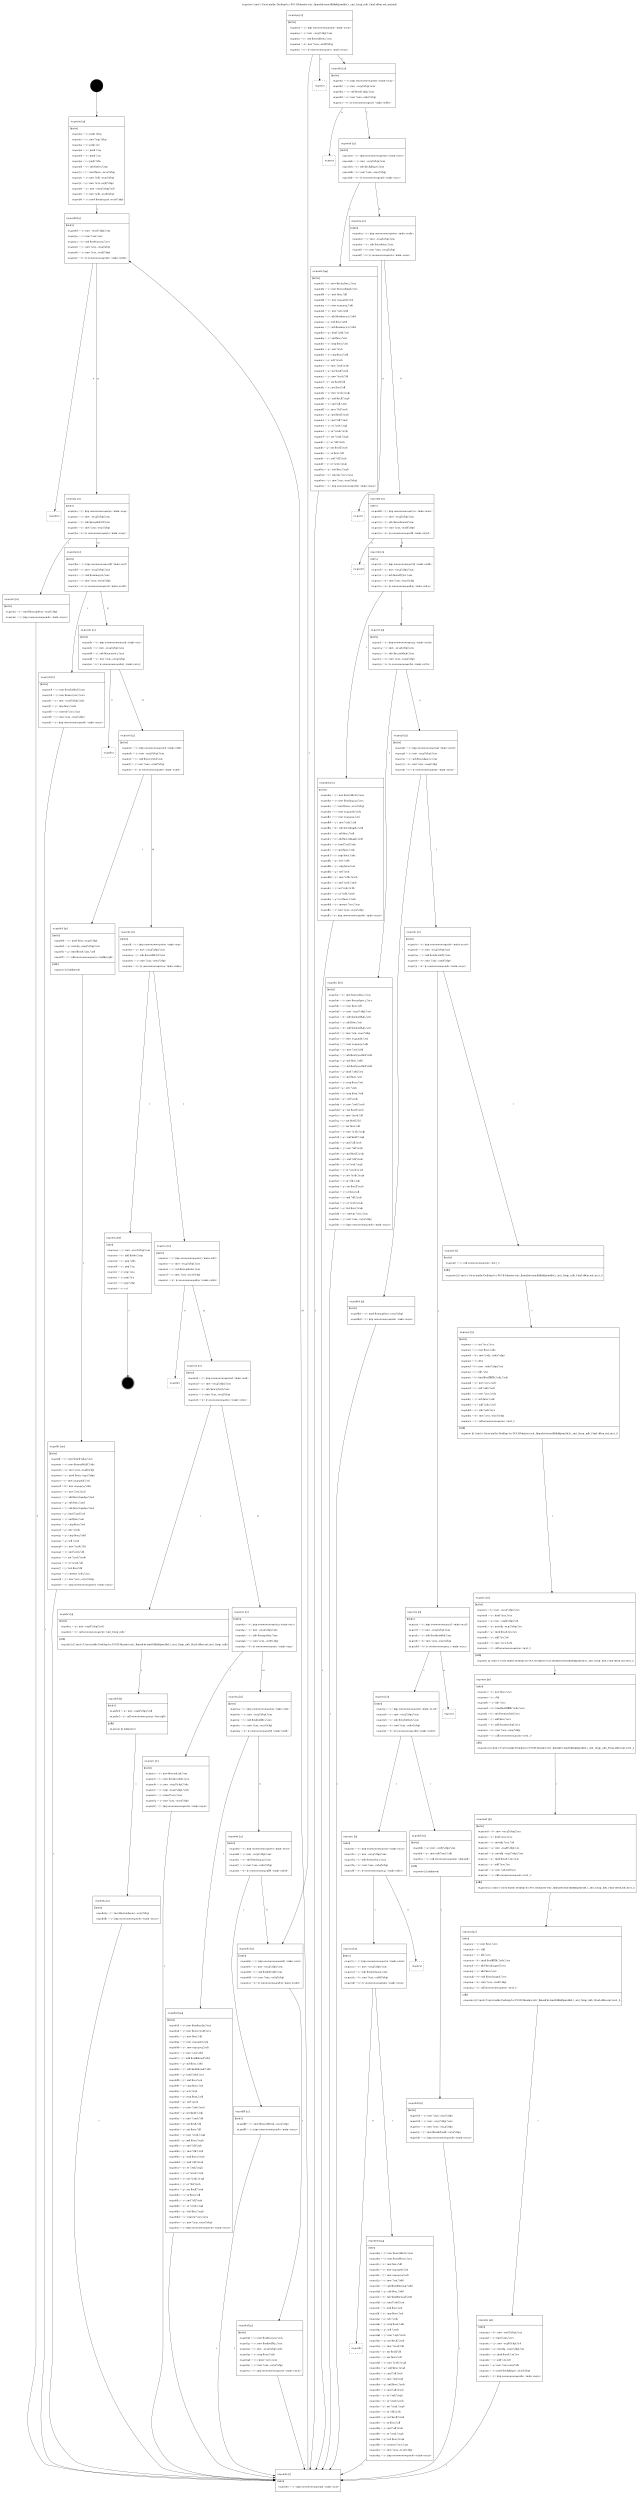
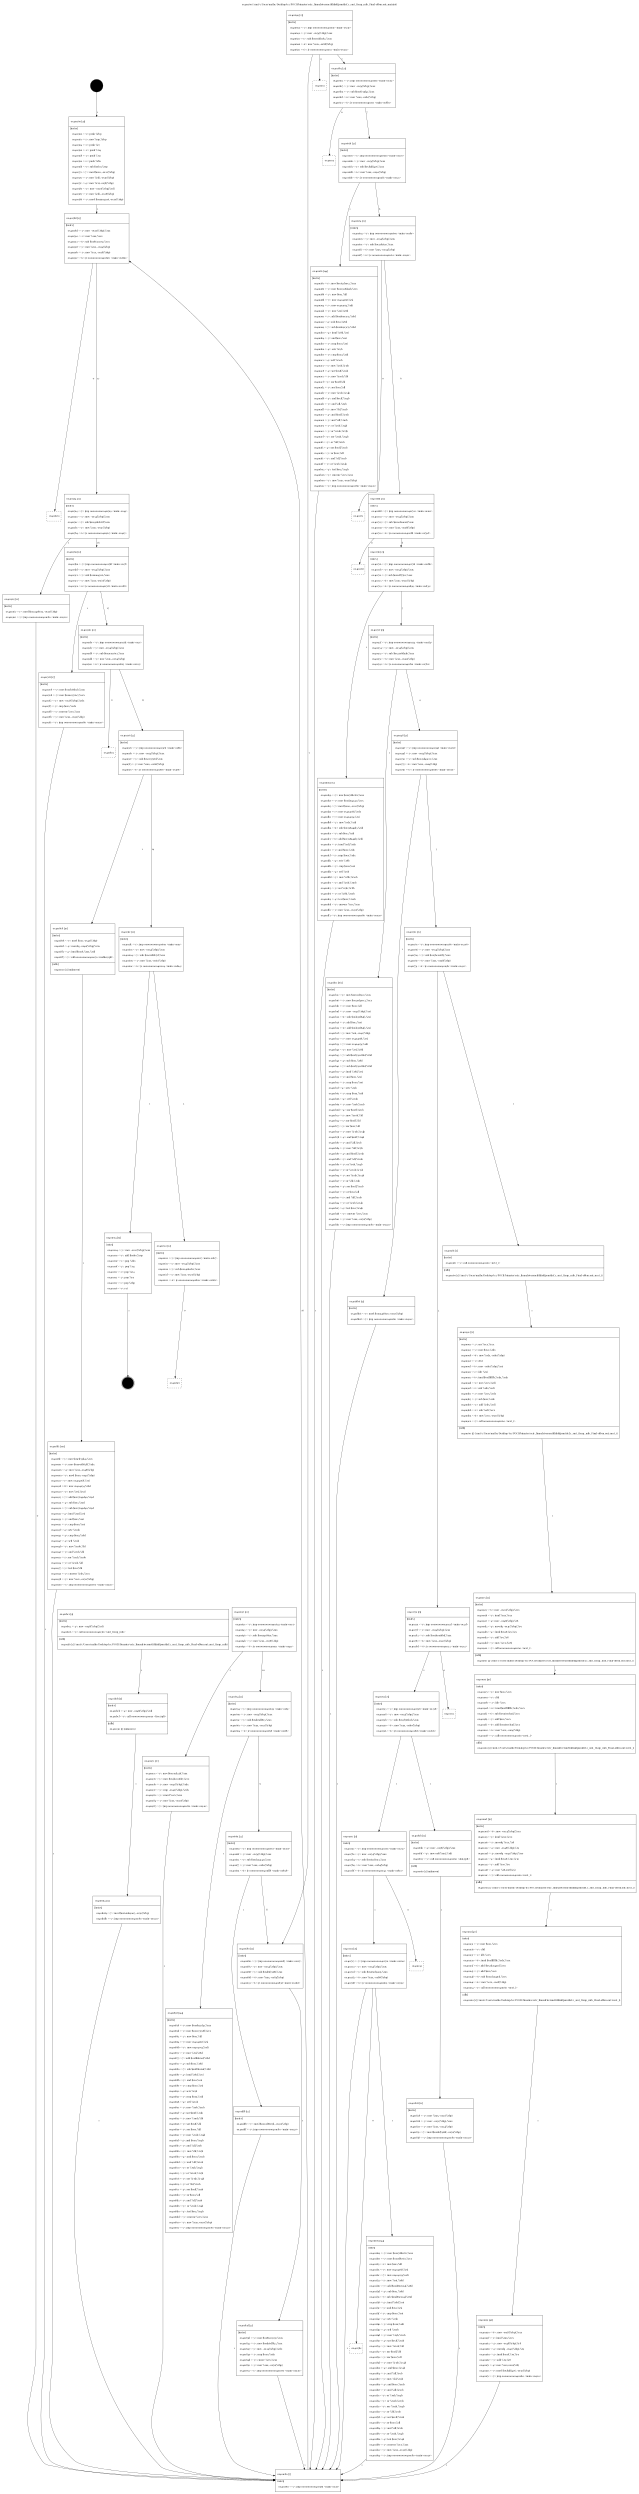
node "0x401628 [22]": removed
edge "0x401858 [144]" -> "0x401e80 [5]": now "0x4017c5 [25]" -> "0x401e80 [5]"
